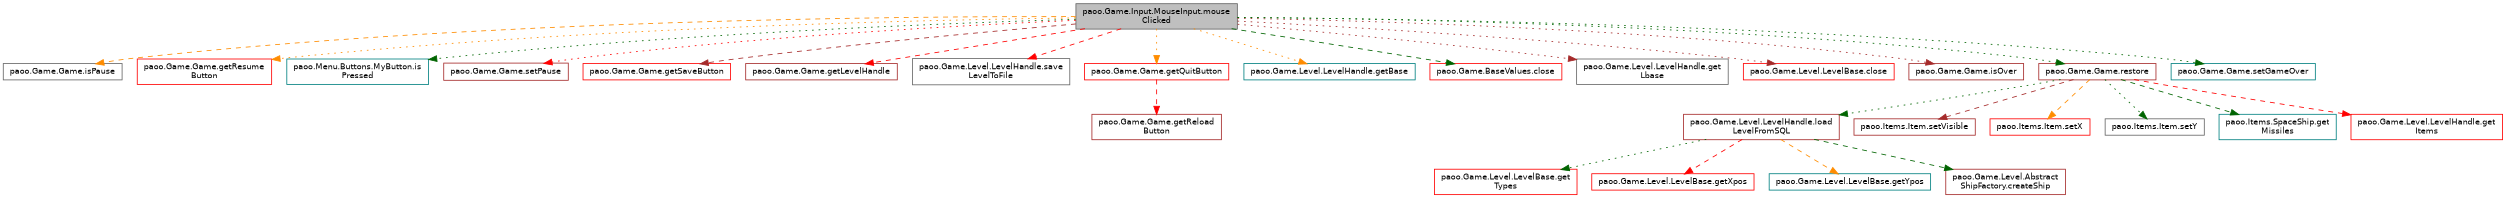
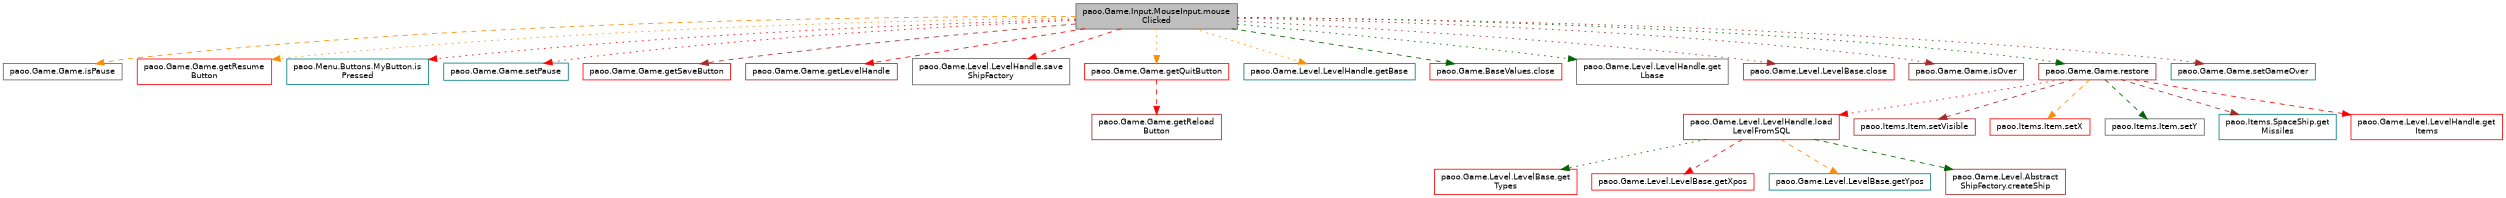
edge "paoo.Game.Input.MouseInput.mouse Clicked" -> "paoo.Menu.Buttons.MyButton.is Pressed": color darkgreen -> red
edge "paoo.Game.Input.MouseInput.mouse Clicked" -> "paoo.Game.Game.setGameOver": color darkgreen -> brown
edge "paoo.Game.Input.MouseInput.mouse Clicked" -> "paoo.Game.Level.LevelHandle.get Lbase": color brown -> darkgreen
node "paoo.Game.Game.setPause": color brown -> teal
node "paoo.Game.Level.LevelHandle.save LevelToFile": label "paoo.Game.Level.LevelHandle.save LevelToFile" -> "paoo.Game.Level.LevelHandle.save ShipFactory"
edge "paoo.Game.Game.restore" -> "paoo.Items.Item.setY": style dotted -> dashed
edge "paoo.Game.Game.restore" -> "paoo.Items.SpaceShip.get Missiles": color darkgreen -> brown
edge "paoo.Game.Game.restore" -> "paoo.Game.Level.LevelHandle.load LevelFromSQL": color darkgreen -> red
